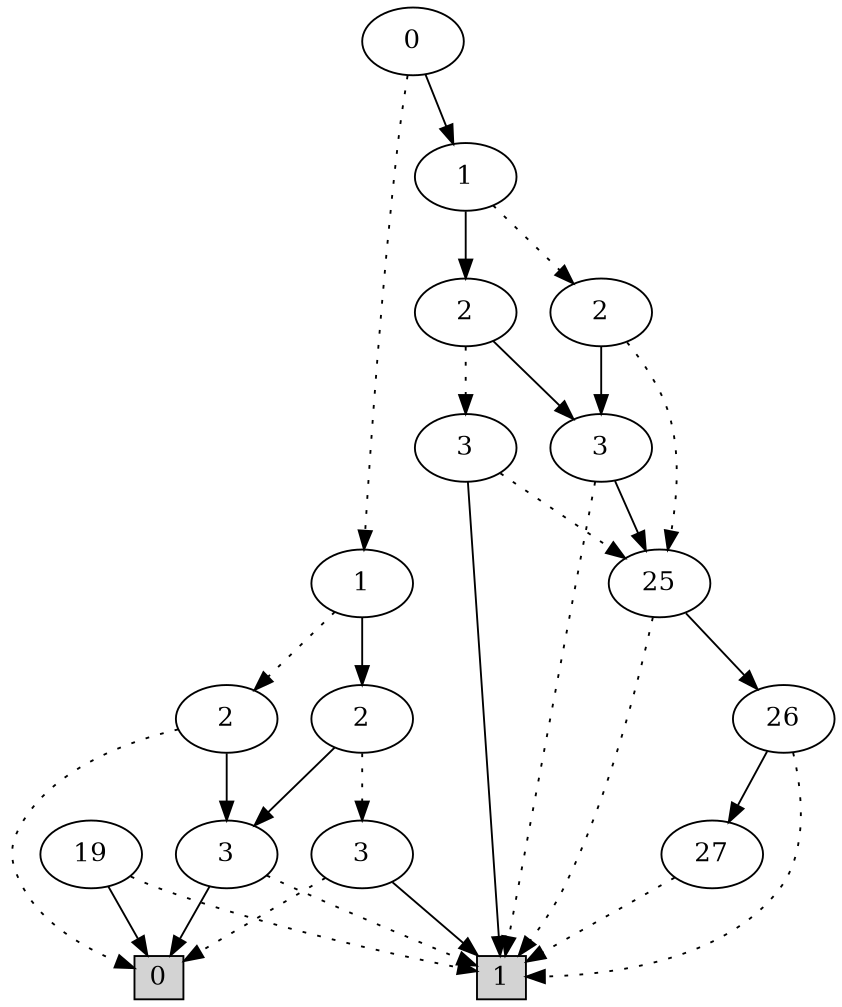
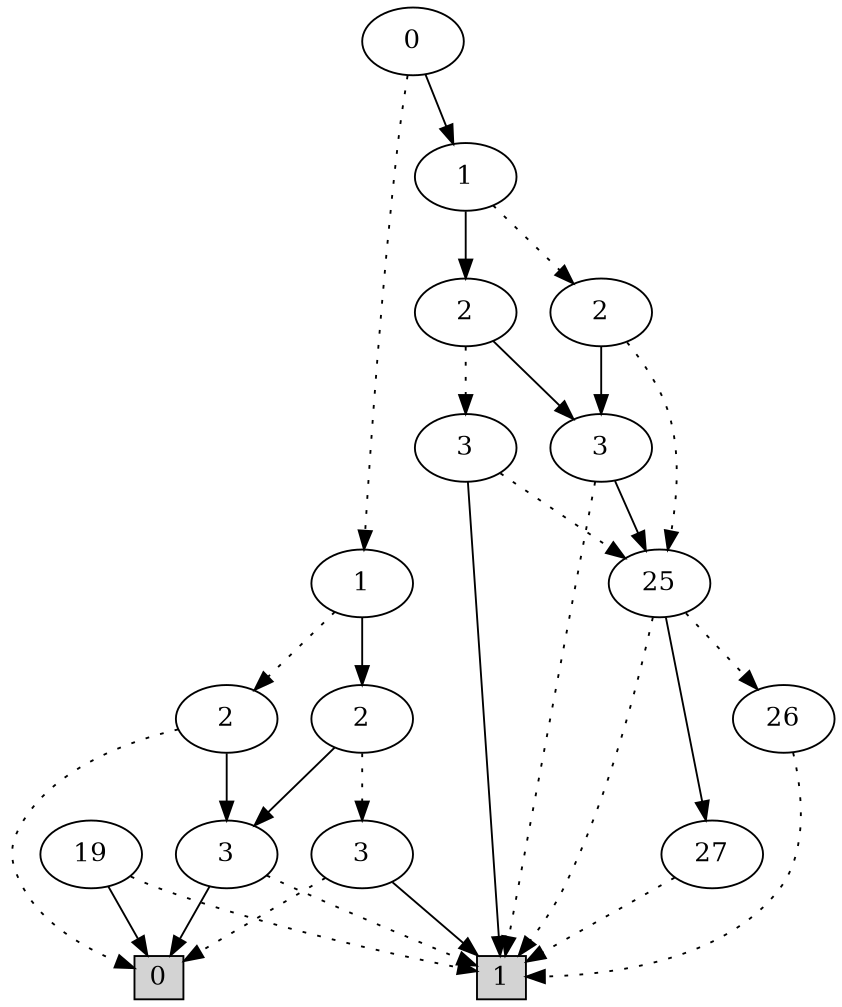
edge "25" -> "26": style filled -> dotted
edge "26" -> "27": now "25" -> "27"
